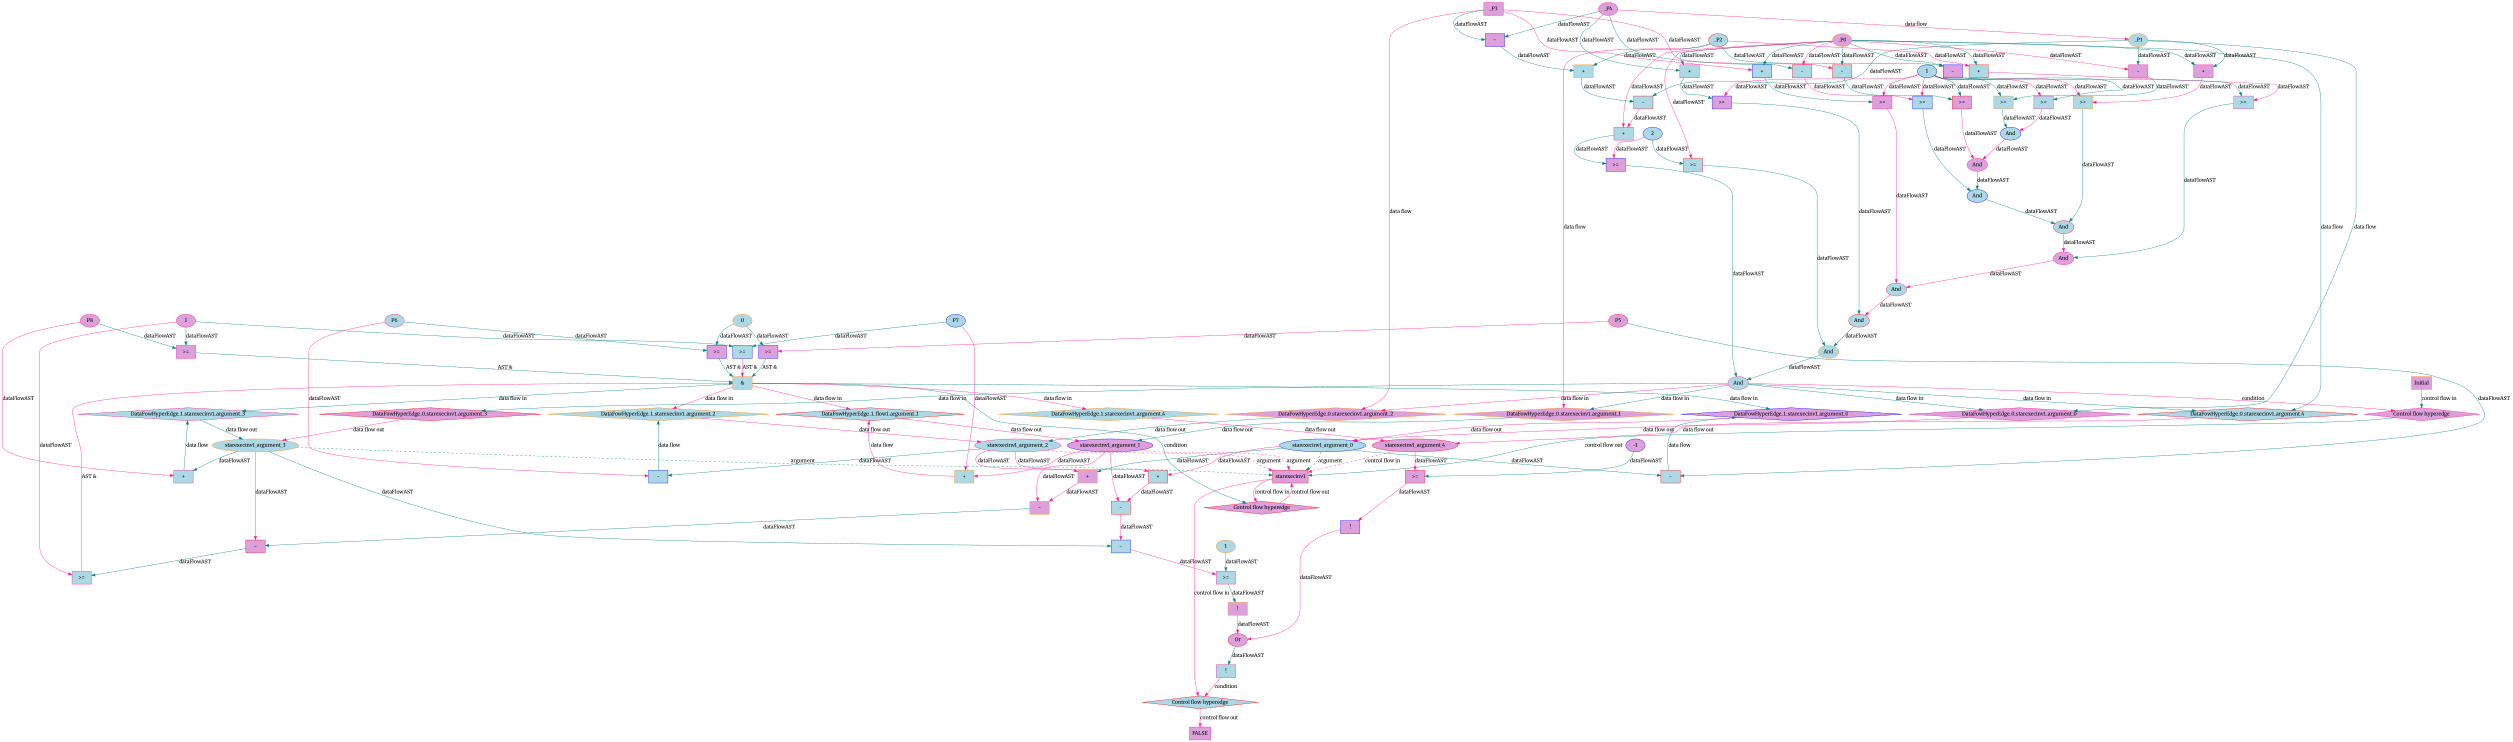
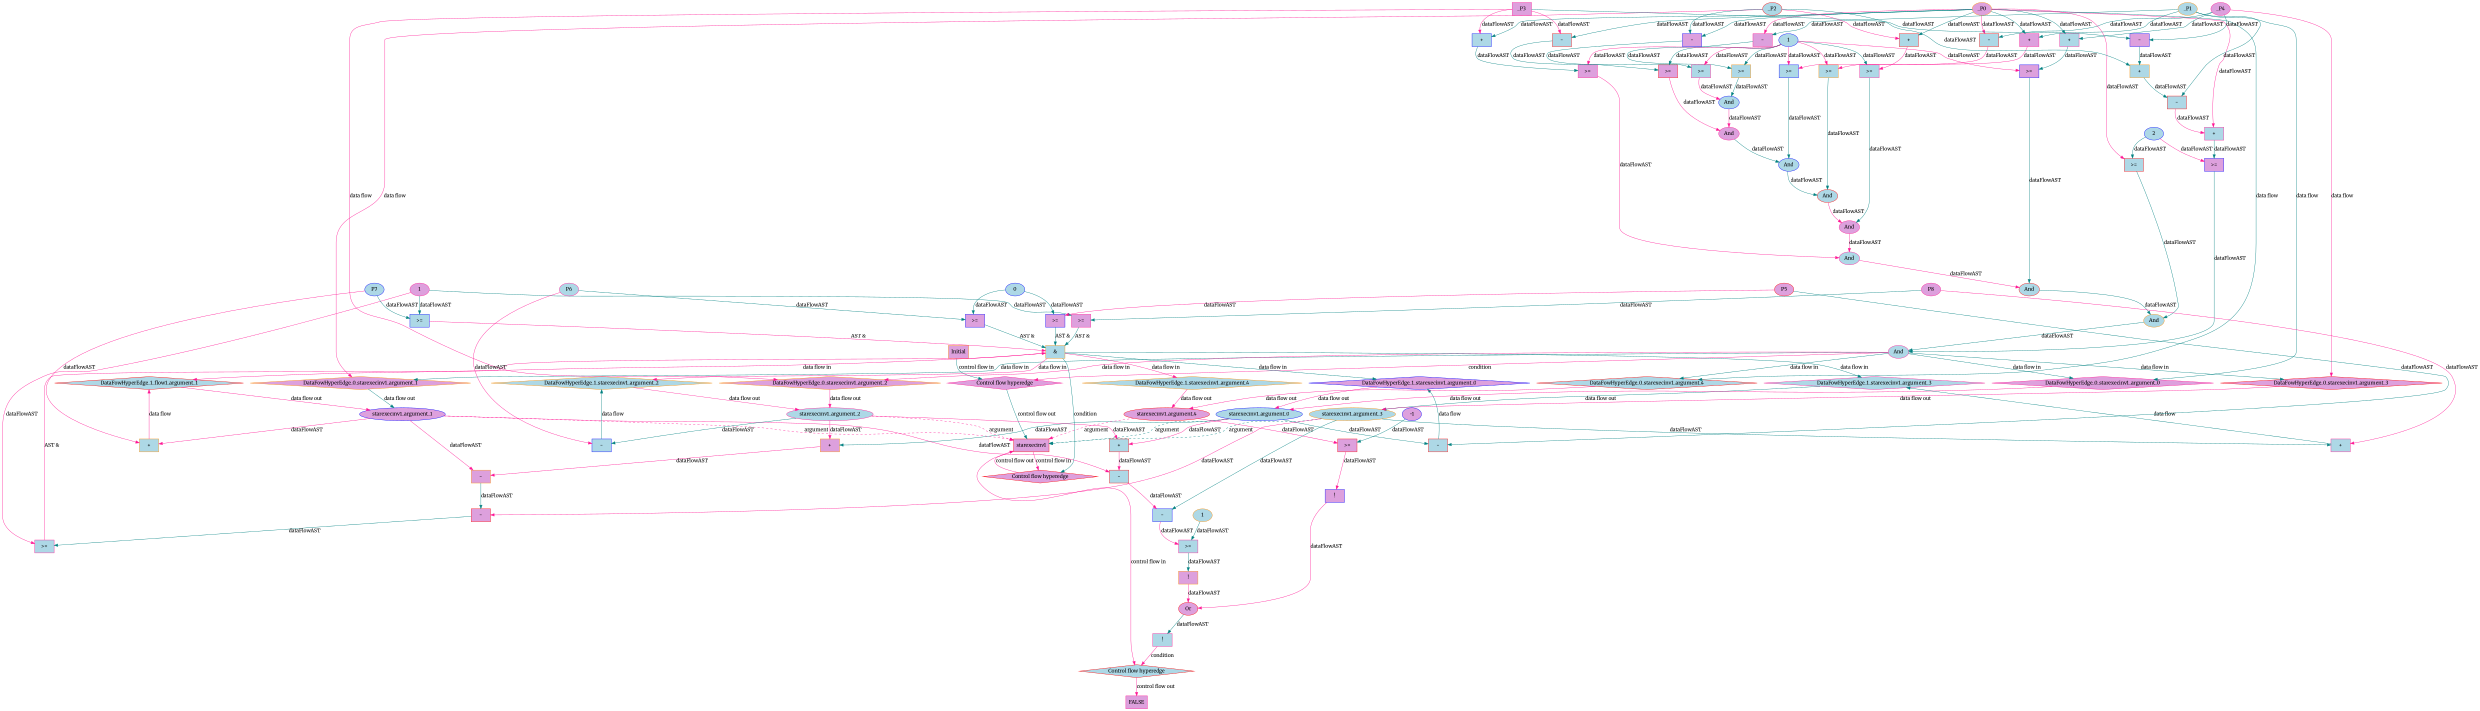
edge "_P4" -> "_P1": now "_P4" -> "DataFowHyperEdge_0_starexecinv1_argument_3"
node "0": color darkorange -> blue
edge "DataFowHyperEdge_0_starexecinv1_argument_2" -> "starexecinv1_argument_2": color teal -> deeppink
edge "starexecinv1_argument_4" -> "starexecinv1": label "control flow in" -> "argument"
